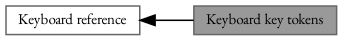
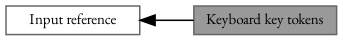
node "Keyboard reference": label "Keyboard reference" -> "Input reference"
